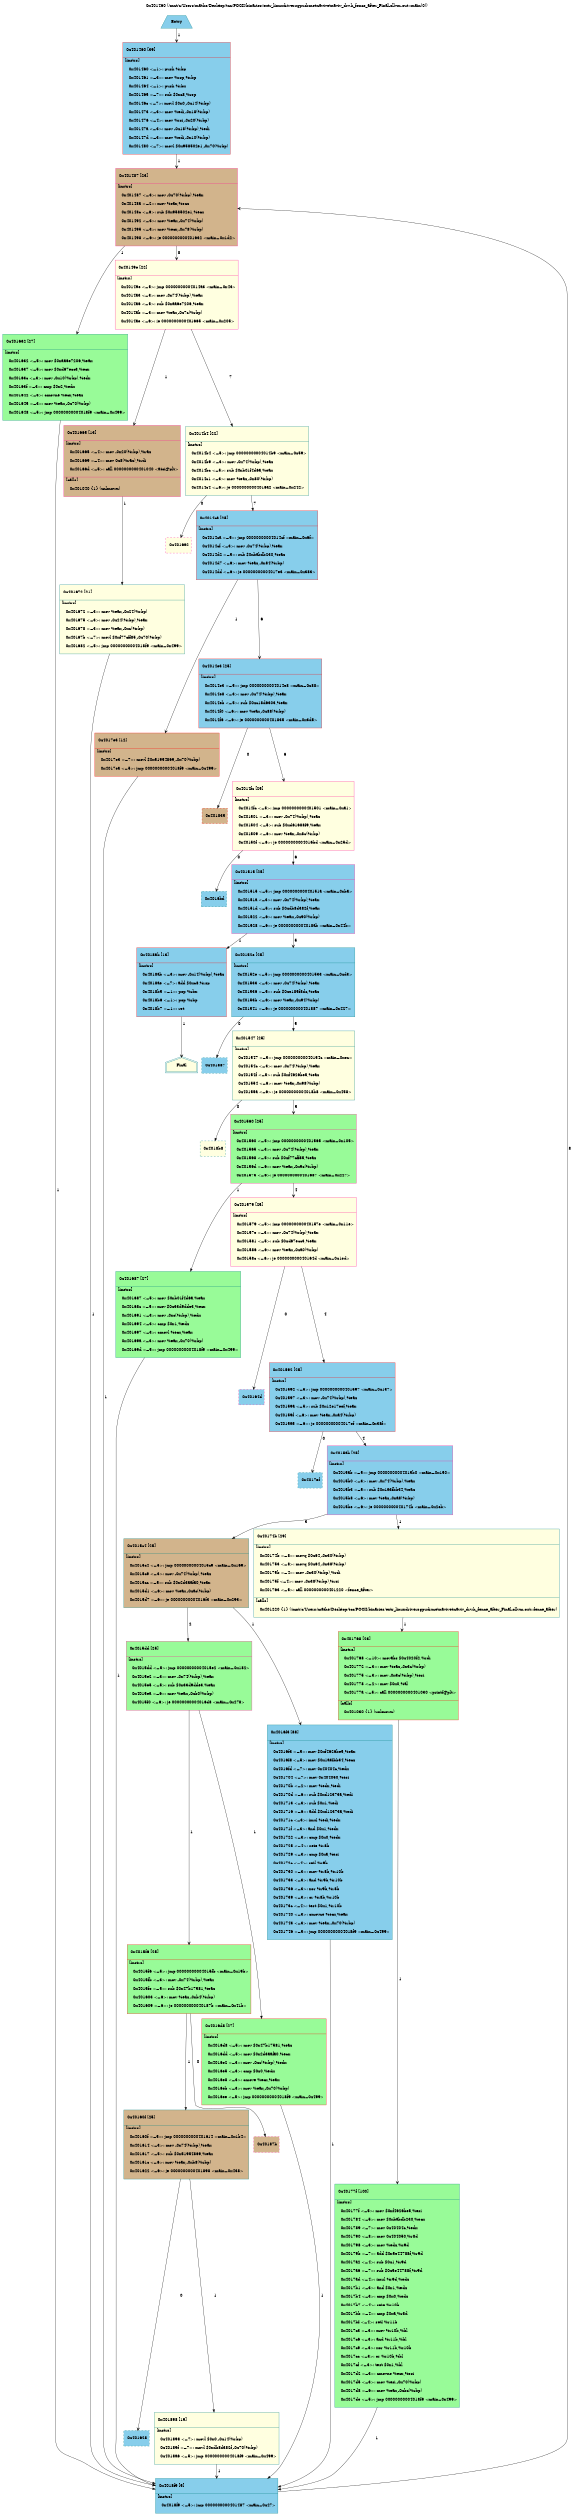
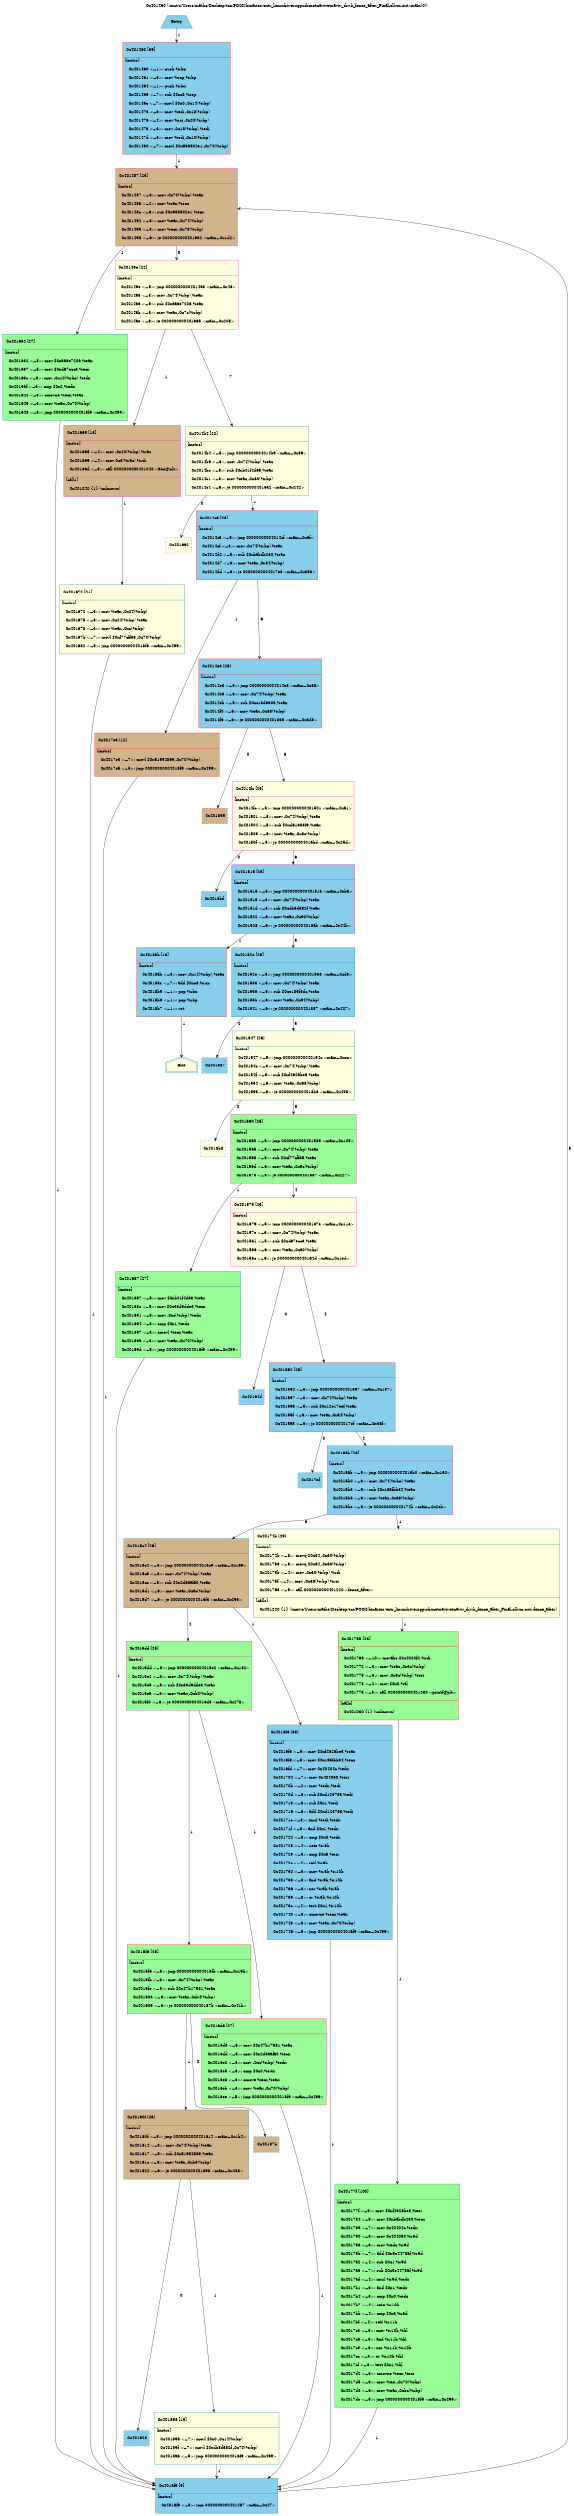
node "Final": label "Final" -> "Exit"
node "0x40187b": color deeppink -> teal
